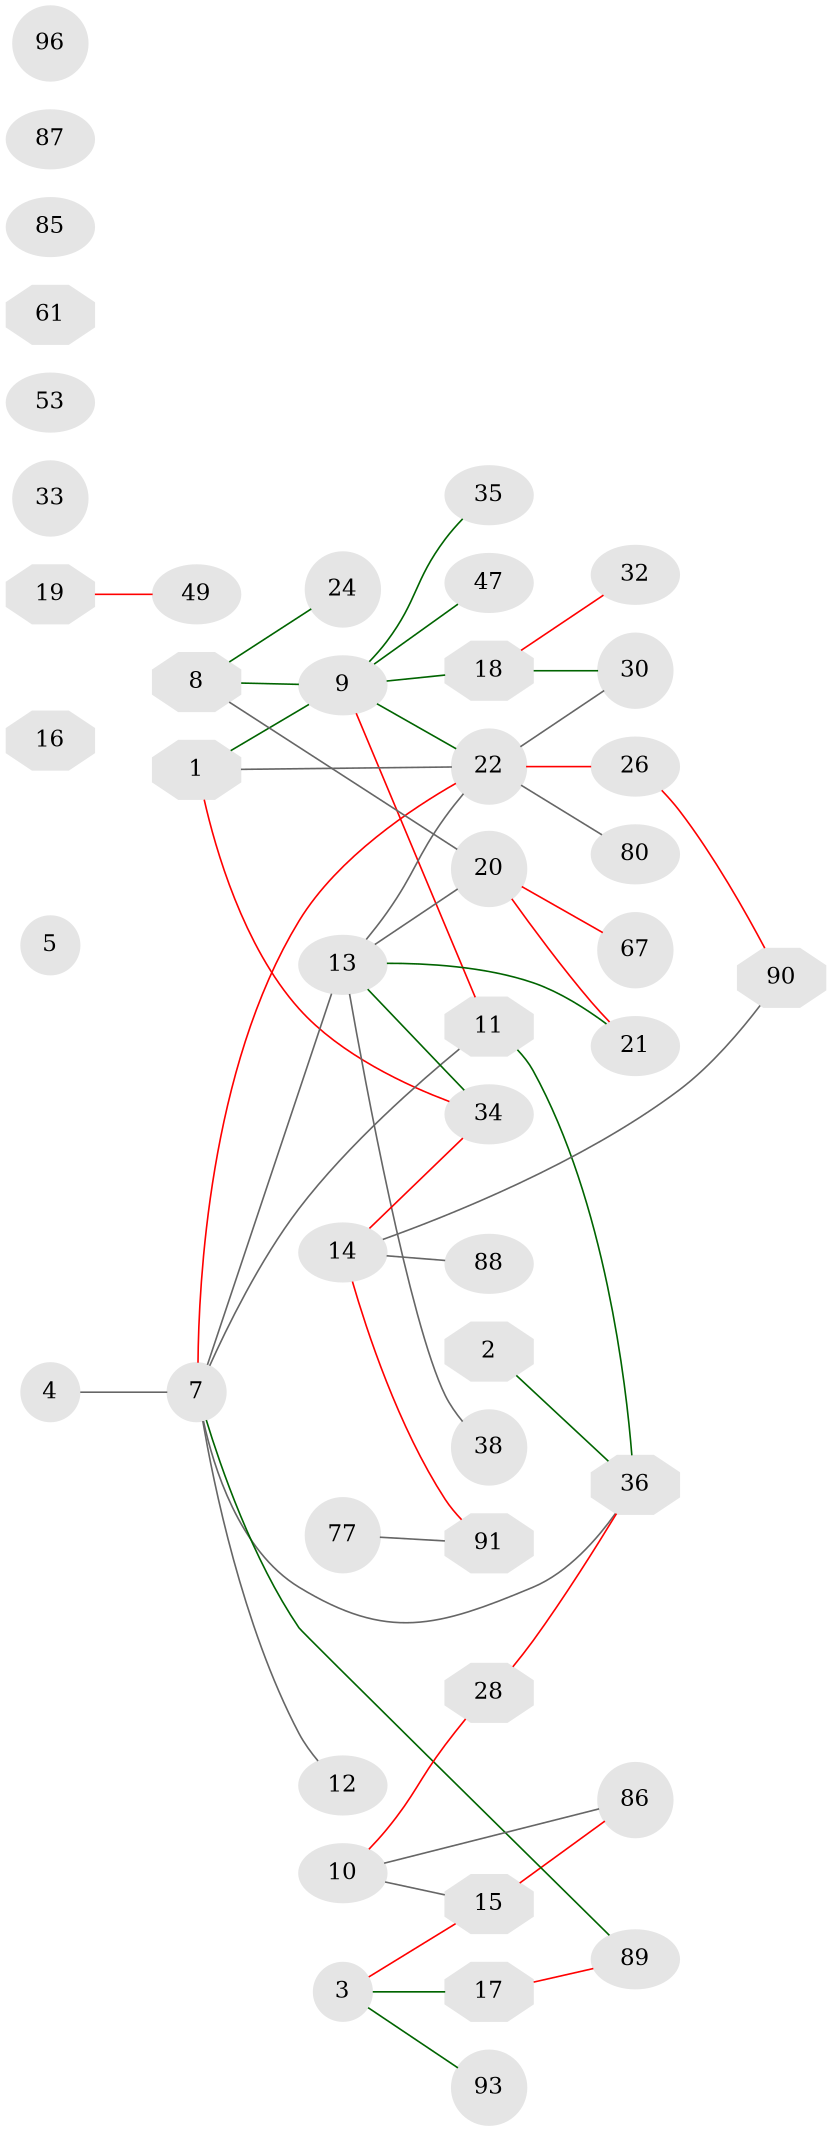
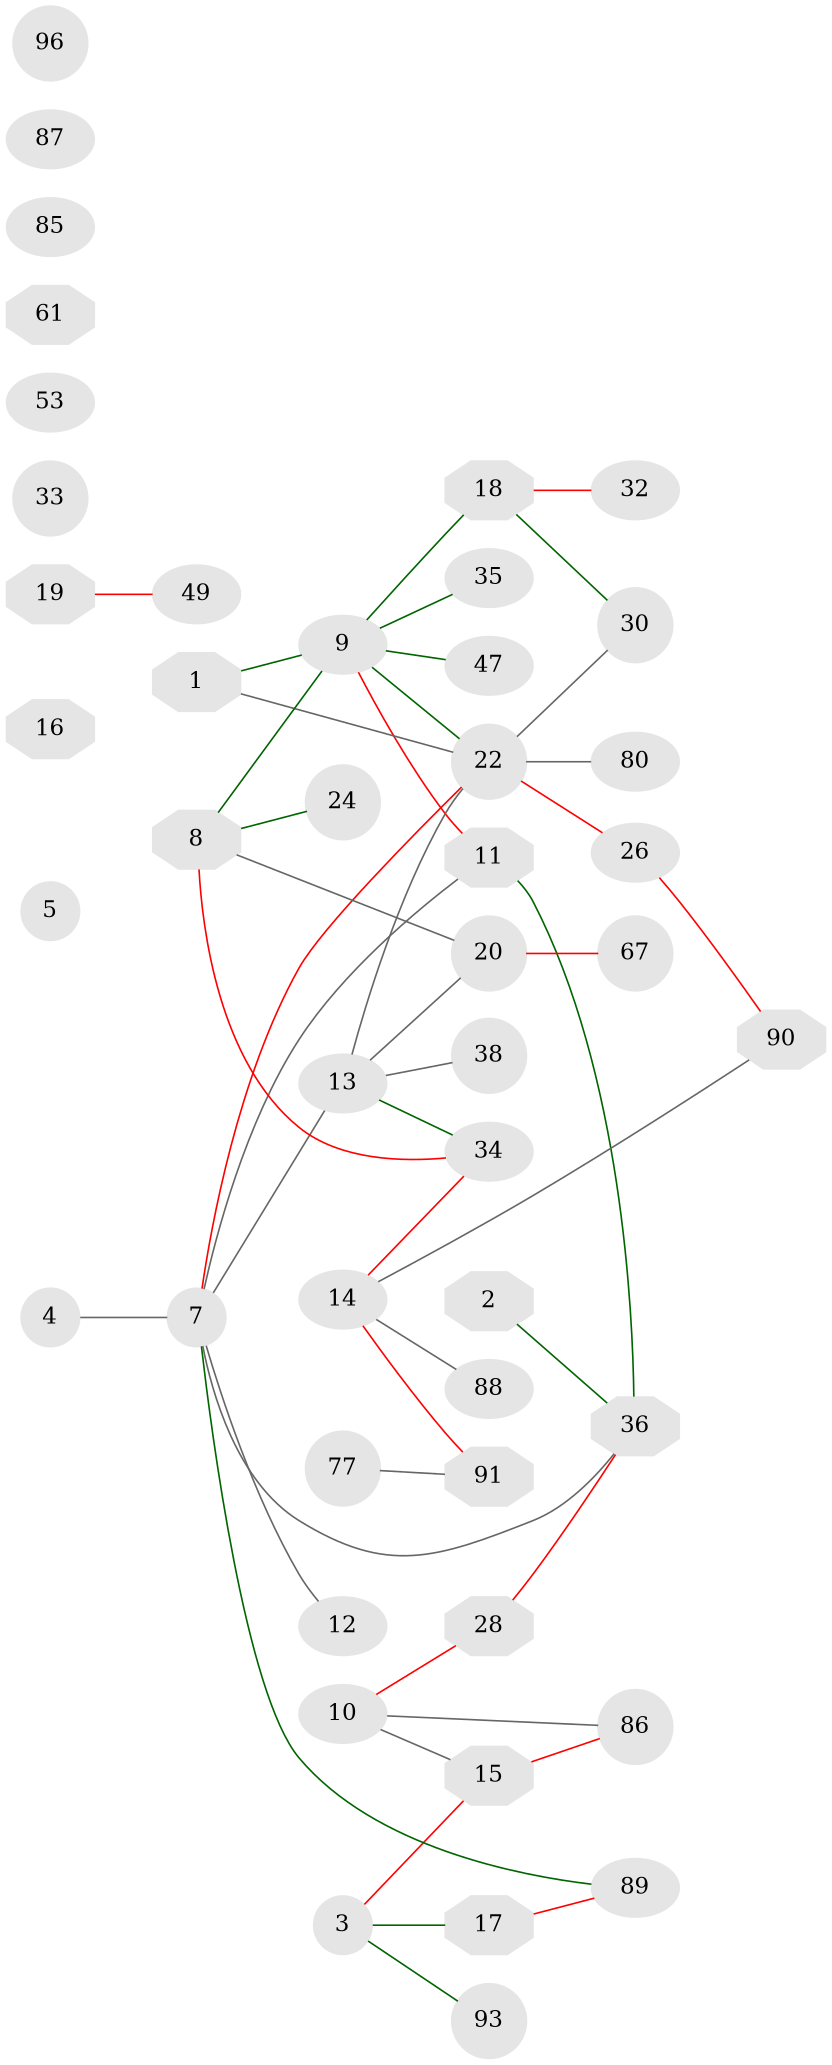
edge "1" -- "34": now "8" -- "34"
node "21": removed
